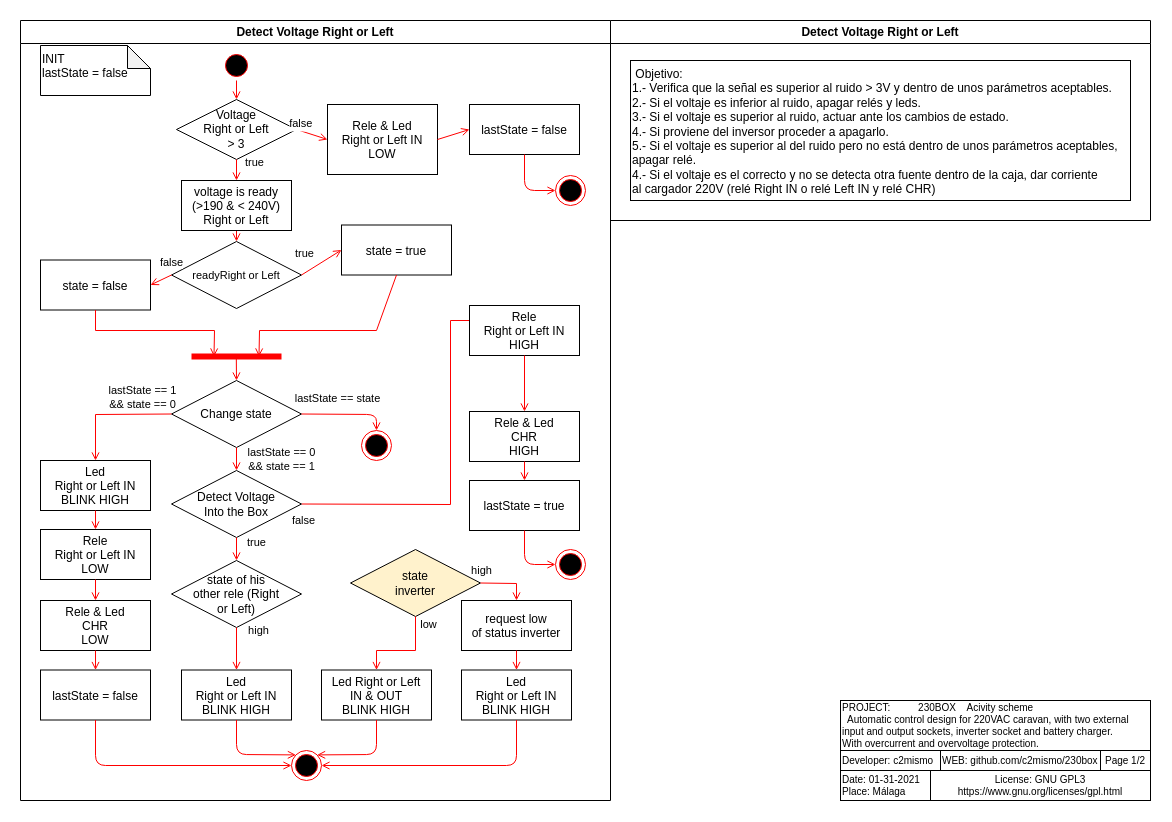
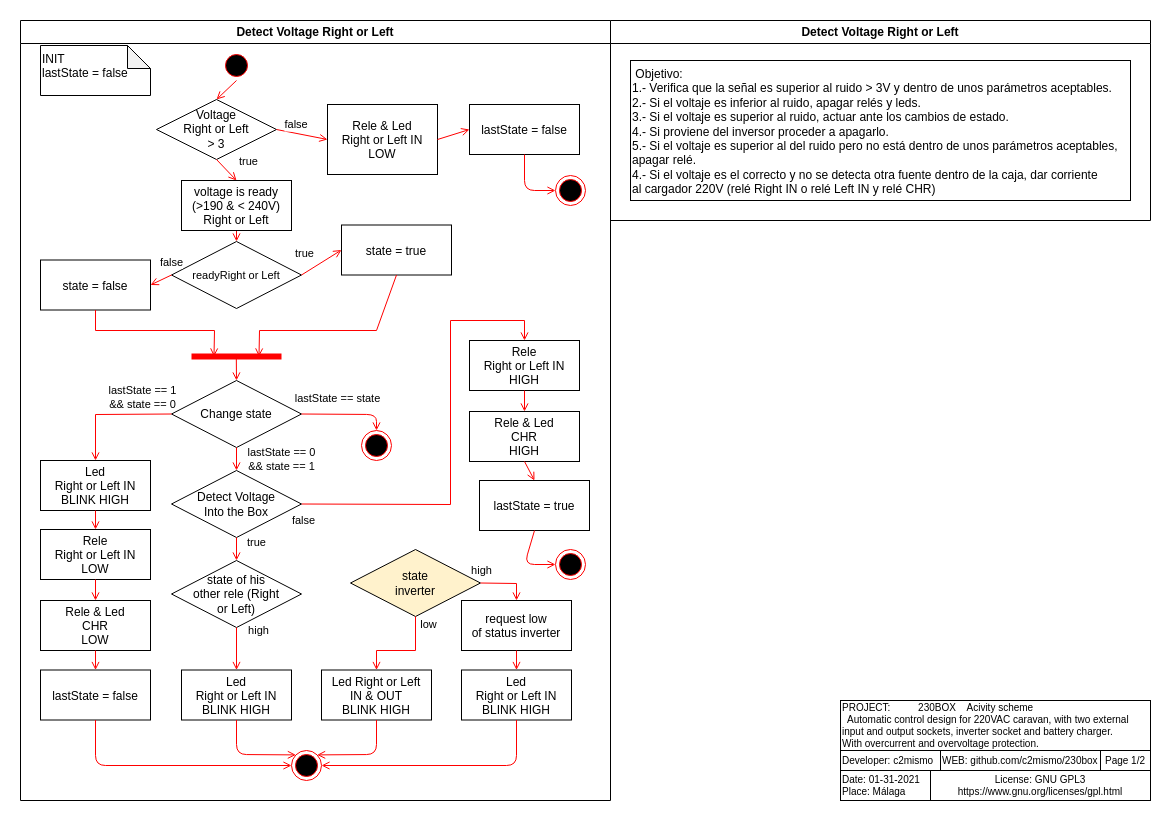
node "Voltage Right or Left > 3": moved (237, 130) -> (217, 130)
node "Rele Right or Left IN HIGH": moved (525, 331) -> (525, 366)
node "lastState = true": moved (525, 506) -> (535, 506)
